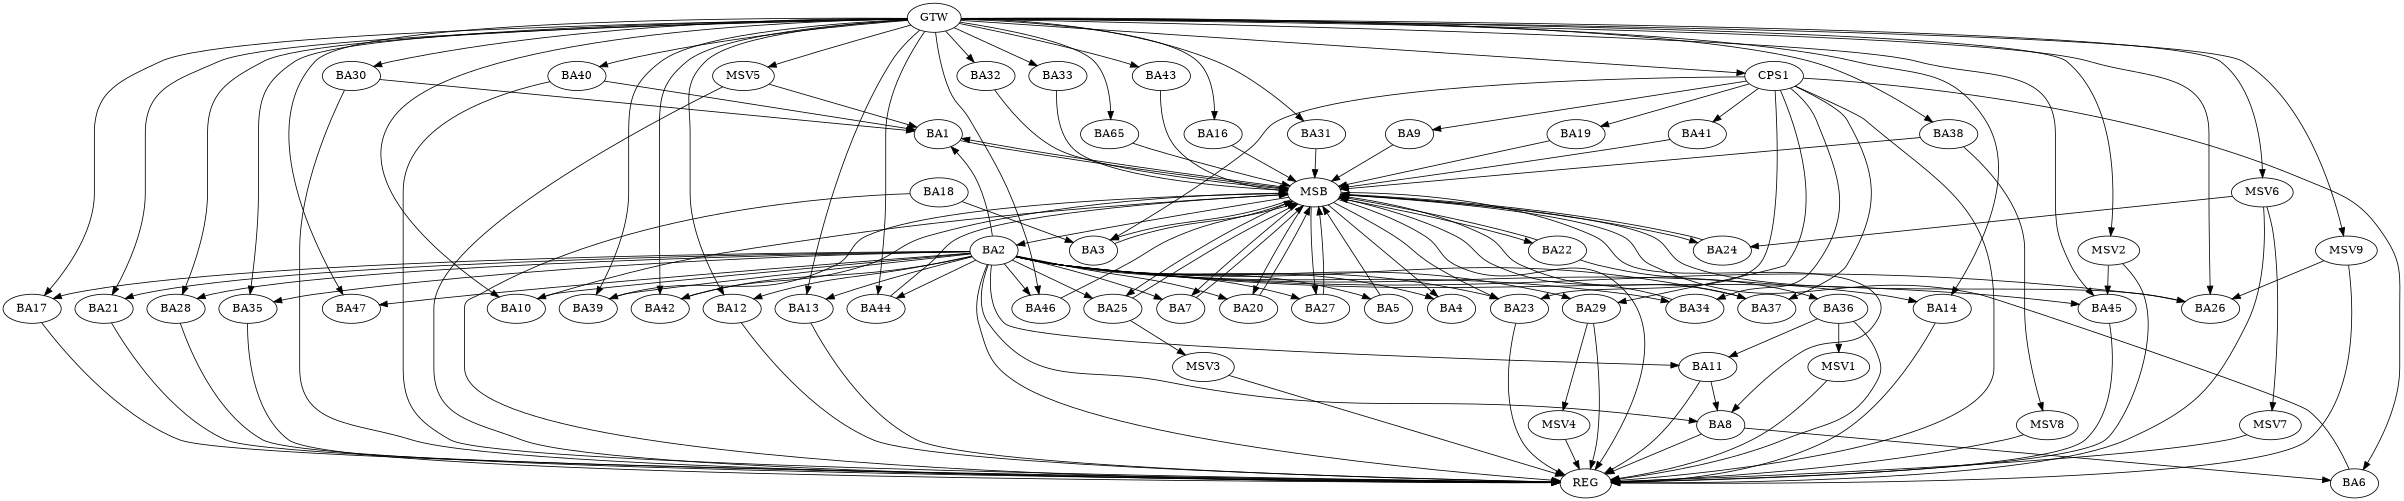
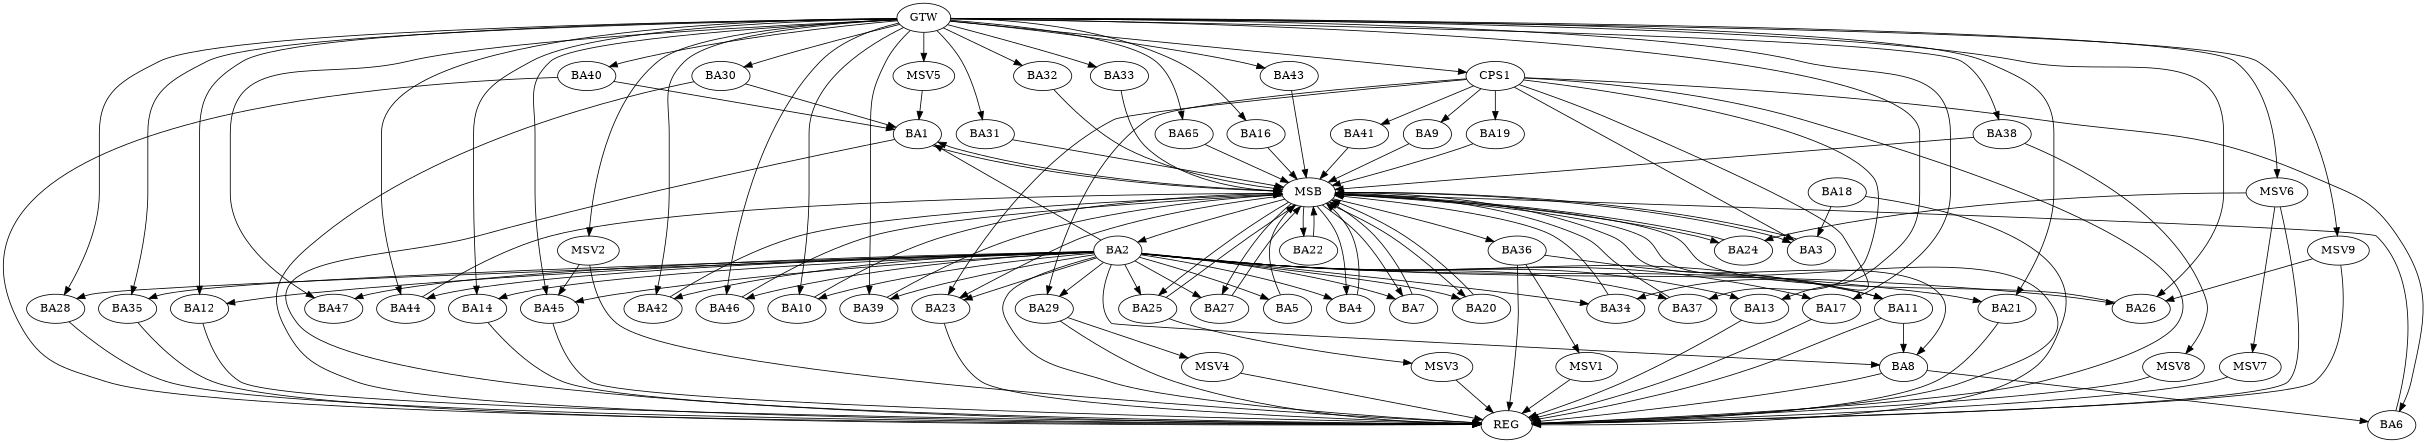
edge "BA4" -> "MSB": added
edge "BA22" -> "BA36": now "MSB" -> "BA36"
edge "MSV5" -> "REG": now "BA1" -> "REG"
